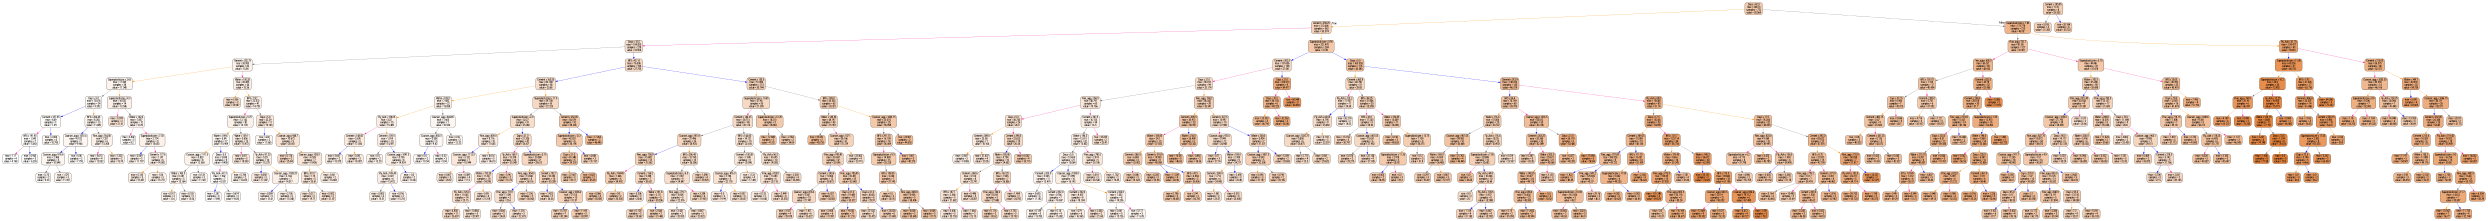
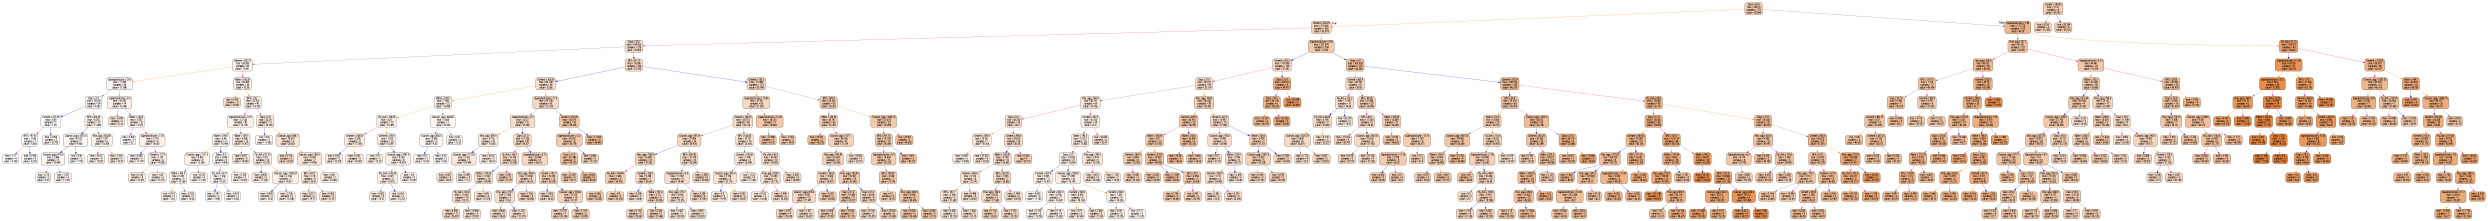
edge "Coarser_agg ≤ 963.1" -> "Cement ≤ 278.0": color blue -> darkorange
node "mse = 6.042": text "samples = 4" -> "agg = 4"
